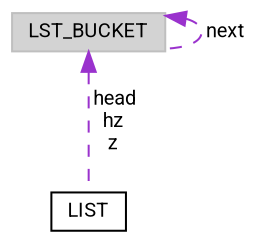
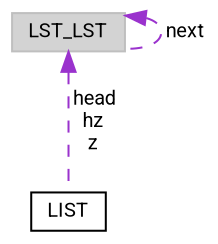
node "LST_BUCKET": label "LST_BUCKET" -> "LST_LST"
